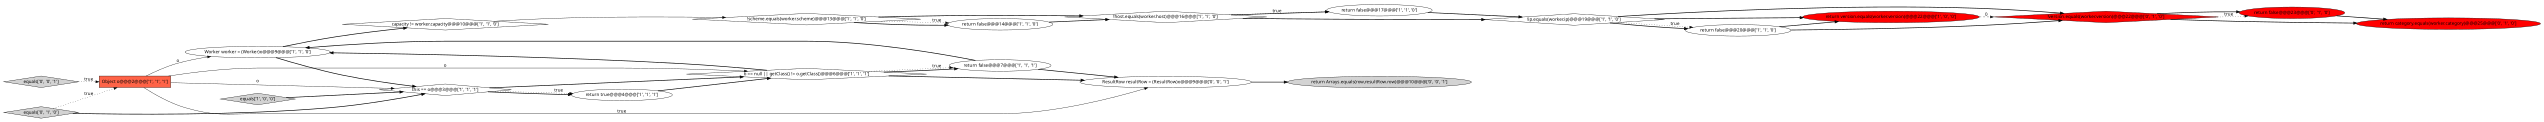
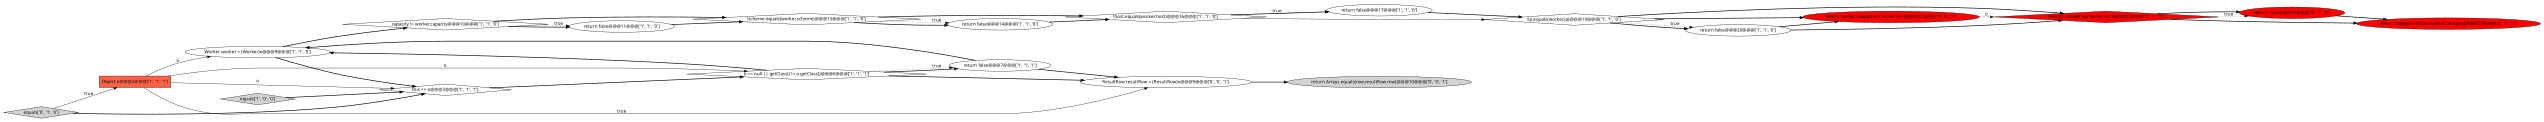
edge "capacity != worker.capacity@@@10@@@['1', '1', '0']" -> "!scheme.equals(worker.scheme)@@@13@@@['1', '1', '0']": style solid -> bold
edge "!host.equals(worker.host)@@@16@@@['1', '1', '0']" -> "!ip.equals(worker.ip)@@@19@@@['1', '1', '0']": style bold -> solid
node "return false@@@11@@@['1', '1', '0']": added
node "equals['0', '0', '1']": removed
node "return true@@@4@@@['1', '1', '1']": removed
edge "equals['0', '1', '0']" -> "Object o@@@2@@@['1', '1', '1']": style dotted -> solid
